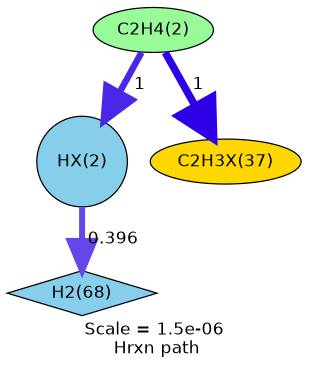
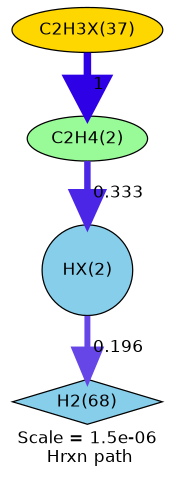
edge "C2H4(2)" -> "C2H3X(37)": reversed
edge "C2H4(2)" -> "HX(2)": label " 1" -> " 0.333"
edge "HX(2)" -> "H2(68)": label " 0.396" -> " 0.196"
